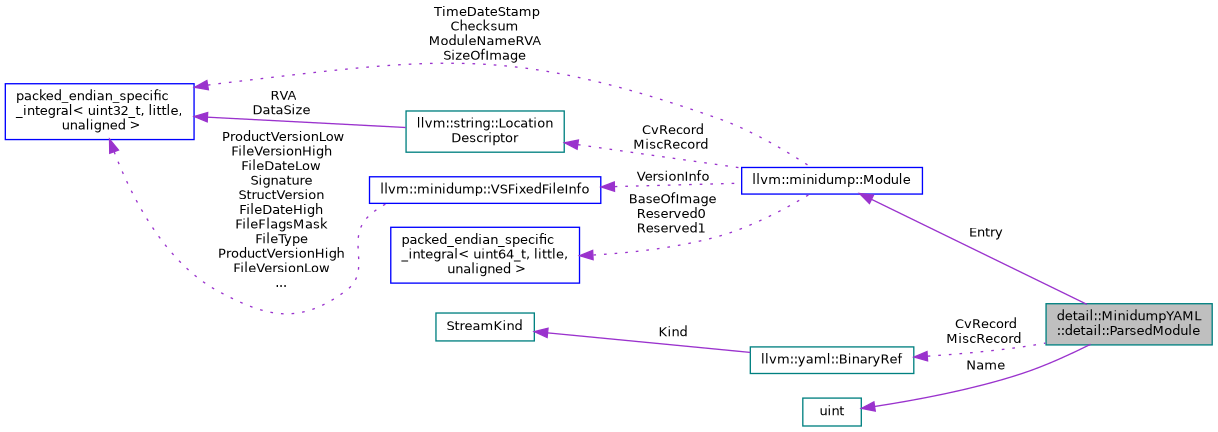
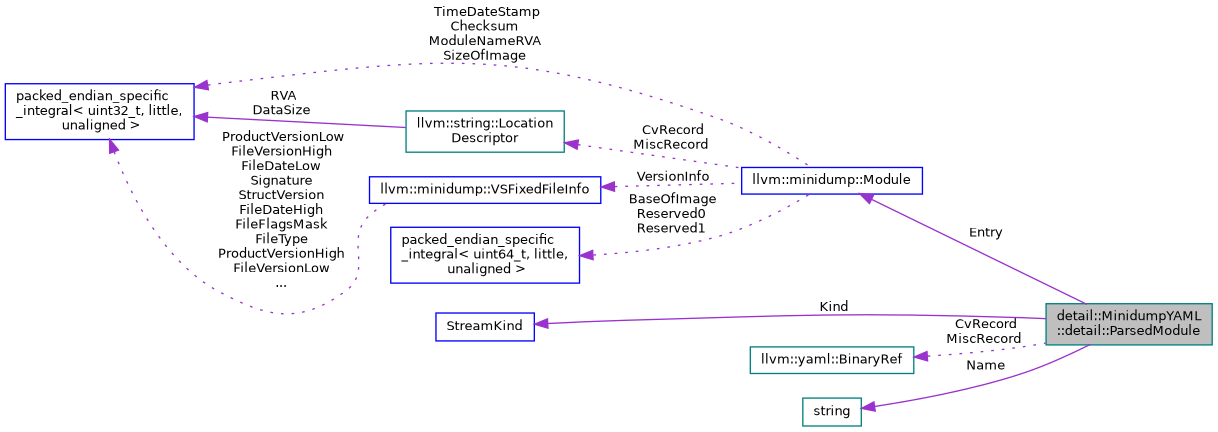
node "StreamKind": color teal -> blue
edge "llvm::yaml::BinaryRef" -> "StreamKind": now "detail::MinidumpYAML ::detail::ParsedModule" -> "StreamKind"
node "uint": label "uint" -> "string"
